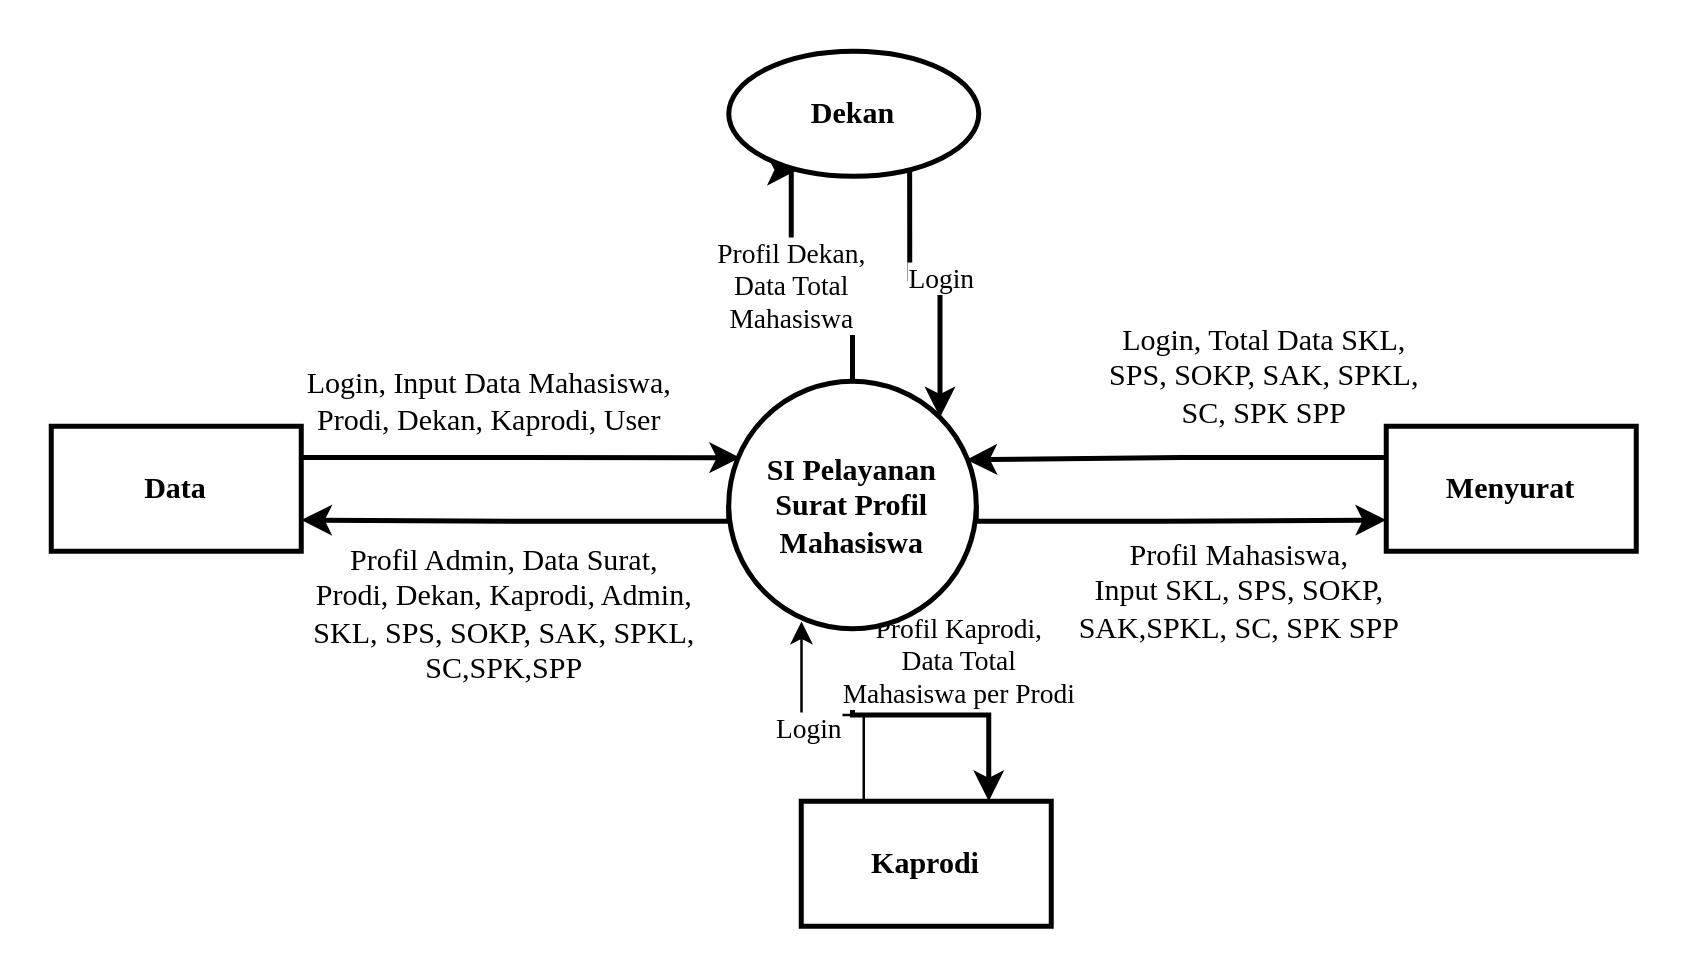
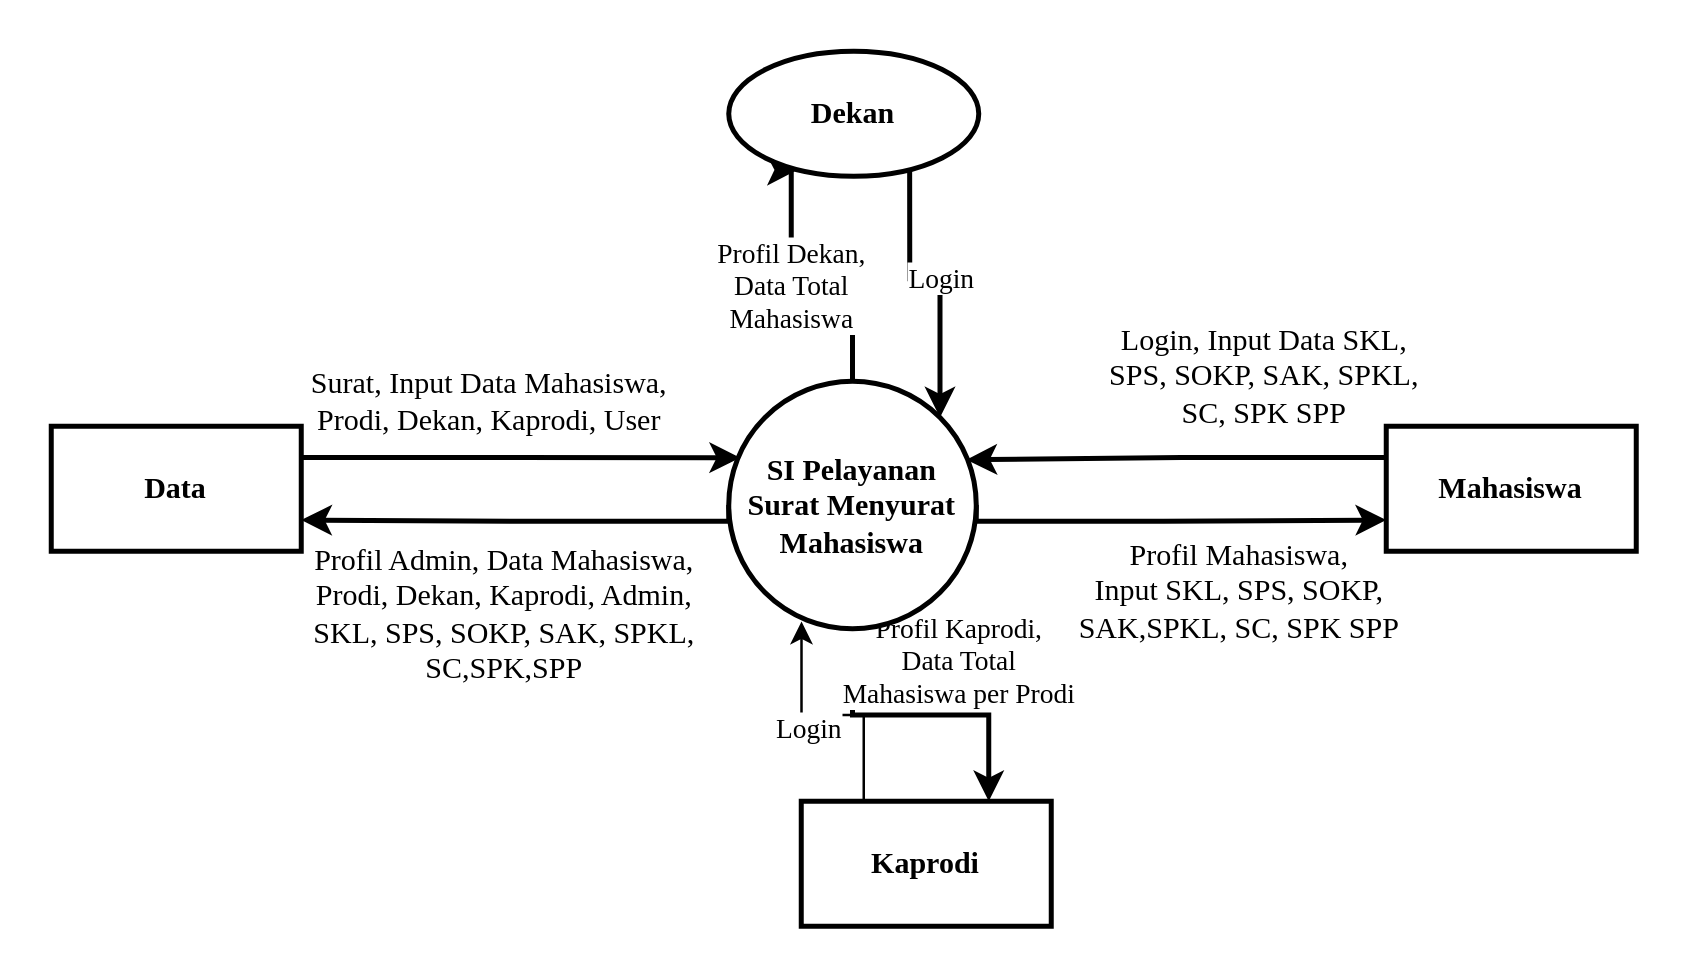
node "Login, Total Data SKL, SPS, SOKP, SAK, SPKL, SC, SPK SPP": label "Login, Total Data SKL, SPS, SOKP, SAK, SPKL, SC, SPK SPP" -> "Login, Input Data SKL, SPS, SOKP, SAK, SPKL, SC, SPK SPP"
node "Login, Input Data Mahasiswa, Prodi, Dekan, Kaprodi, User": label "Login, Input Data Mahasiswa, Prodi, Dekan, Kaprodi, User" -> "Surat, Input Data Mahasiswa, Prodi, Dekan, Kaprodi, User"
node "Menyurat": label "Menyurat" -> "Mahasiswa"
node "SI Pelayanan Surat Profil Mahasiswa": label "SI Pelayanan Surat Profil Mahasiswa" -> "SI Pelayanan Surat Menyurat Mahasiswa"
node "Profil Admin, Data Surat, Prodi, Dekan, Kaprodi, Admin, SKL, SPS, SOKP, SAK, SPKL, SC,SPK,SPP": label "Profil Admin, Data Surat, Prodi, Dekan, Kaprodi, Admin, SKL, SPS, SOKP, SAK, SPKL, SC,SPK,SPP" -> "Profil Admin, Data Mahasiswa, Prodi, Dekan, Kaprodi, Admin, SKL, SPS, SOKP, SAK, SPKL, SC,SPK,SPP"
